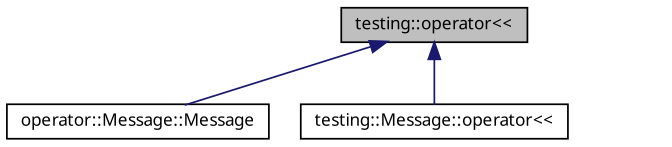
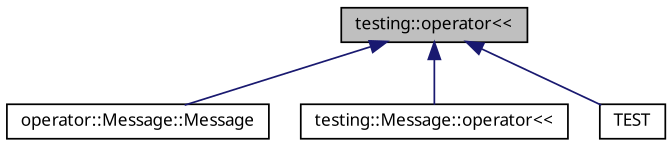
node "TEST": added
